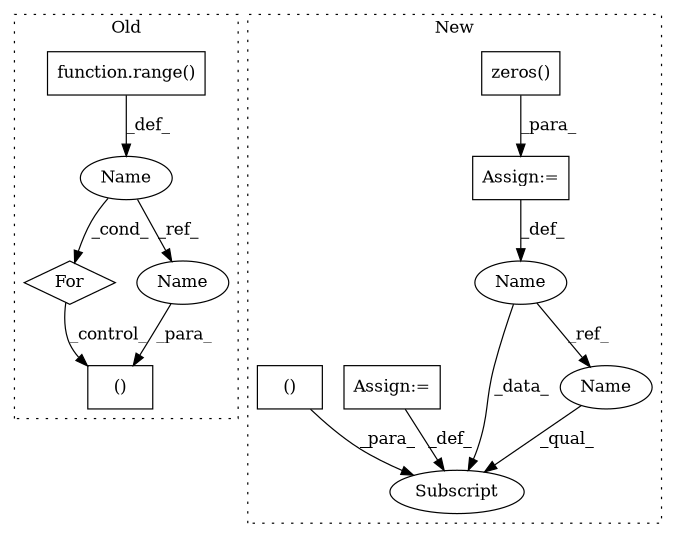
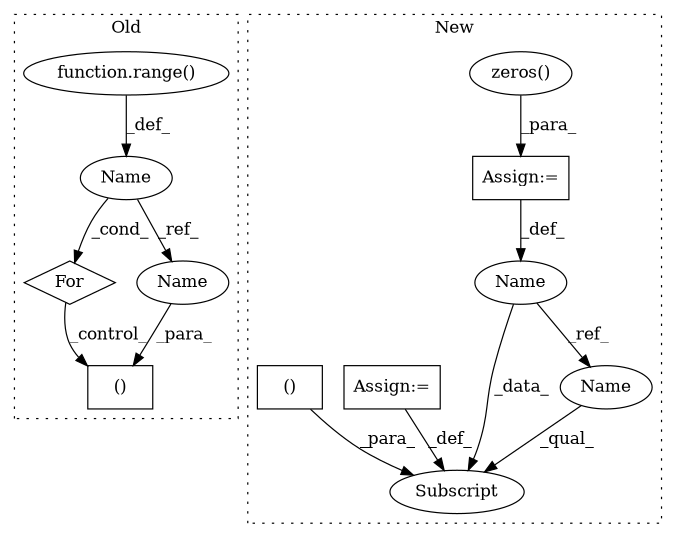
node "function.range()": shape box -> ellipse
node "zeros()": shape box -> ellipse
